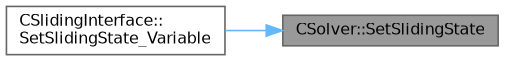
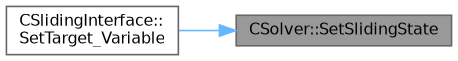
node "CSlidingInterface:: SetSlidingState_Variable": label "CSlidingInterface:: SetSlidingState_Variable" -> "CSlidingInterface:: SetTarget_Variable"
